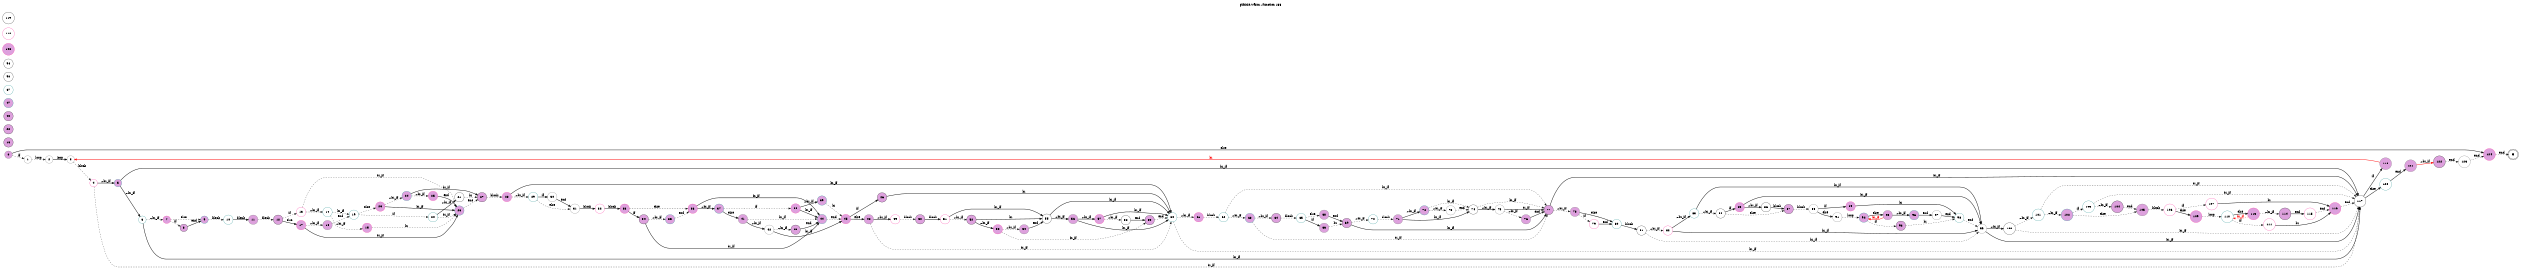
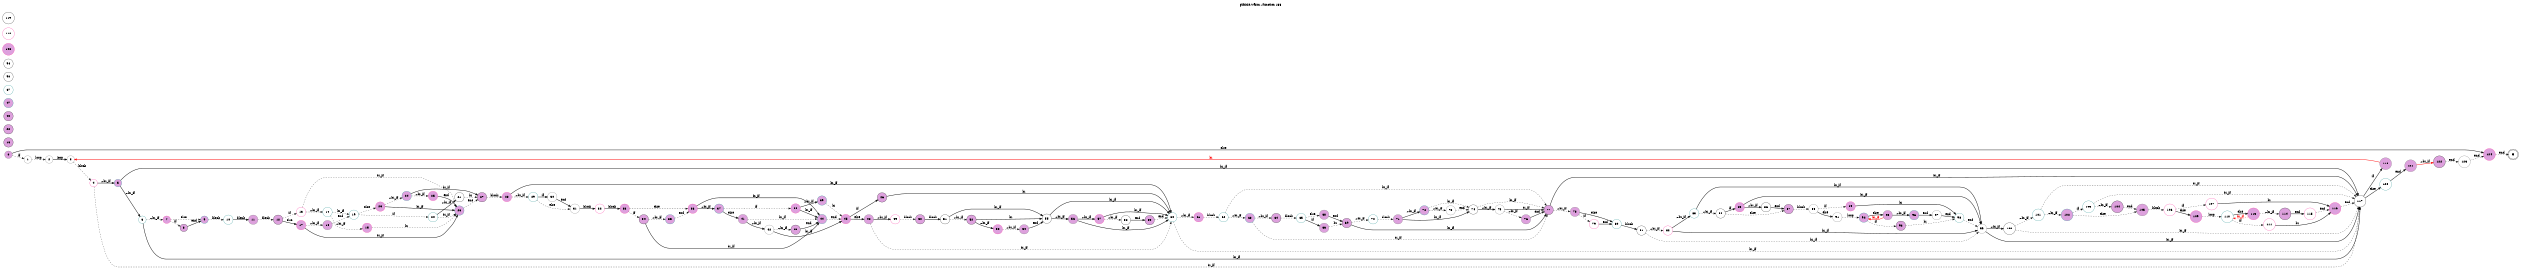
edge "86" -> "87": label "block" -> "end"
edge "88" -> "89": style bold -> dashed
edge "33" -> "34": style bold -> dashed
node "51": color deeppink -> black
edge "53" -> "59": removed, label "br_if"
